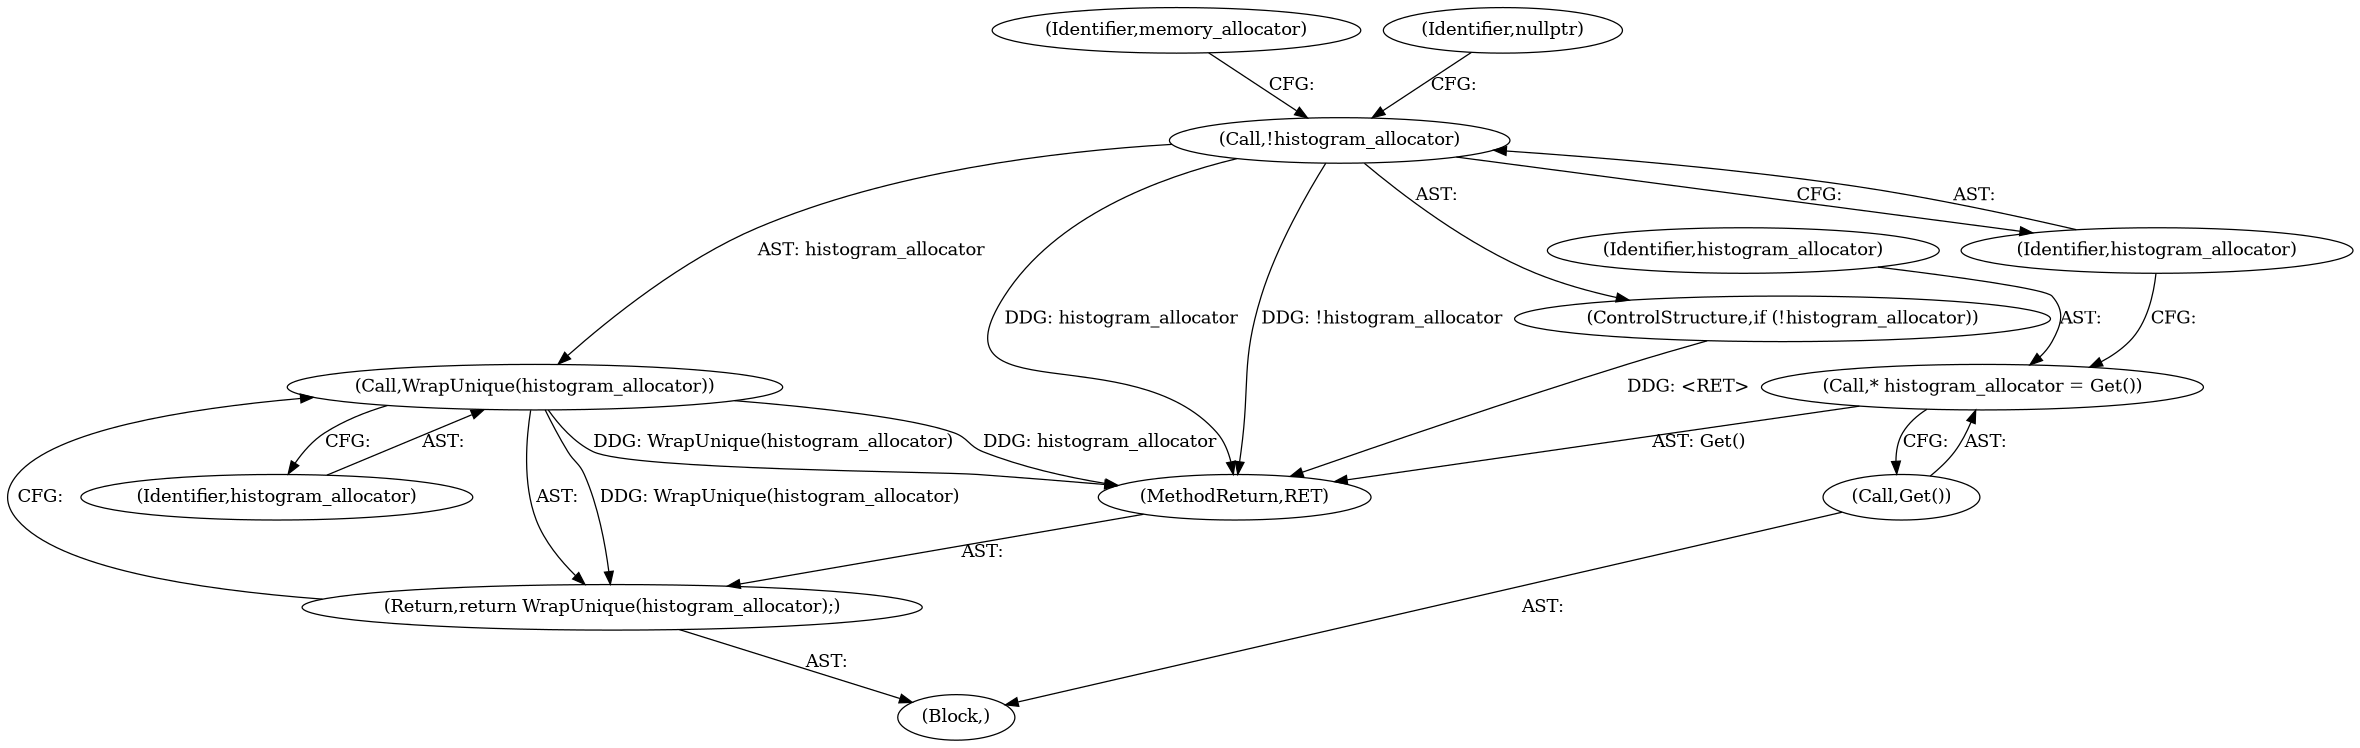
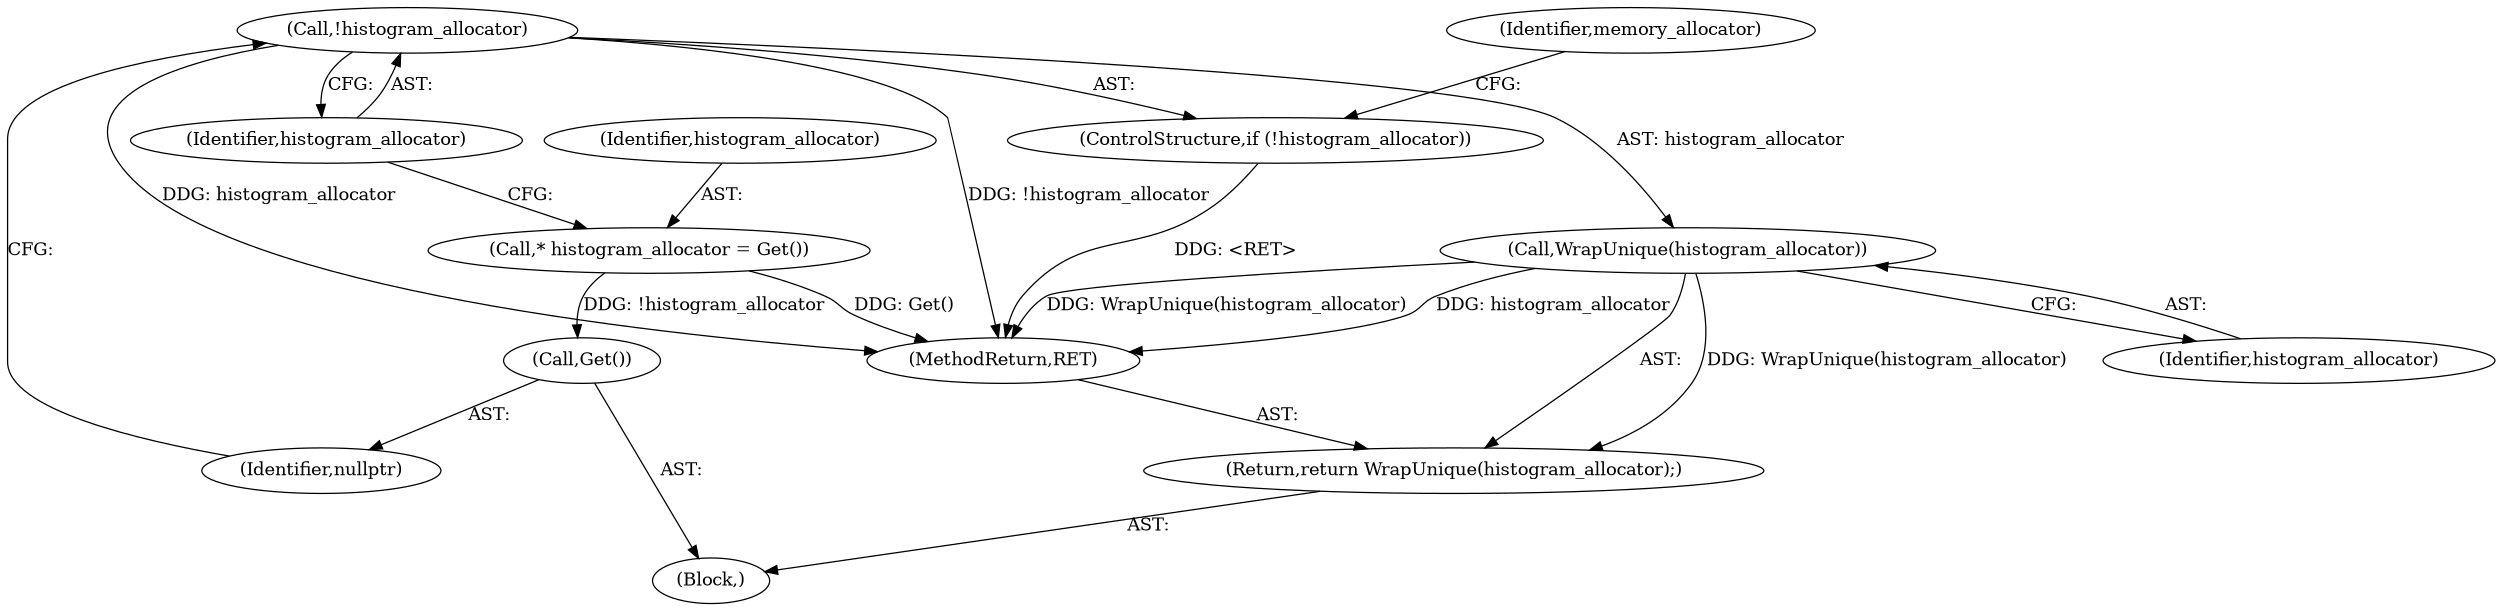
edge "(Identifier,memory_allocator)" -> "(Call,!histogram_allocator)": now "(Identifier,memory_allocator)" -> "(ControlStructure,if (!histogram_allocator))"
edge "(Call,* histogram_allocator = Get())" -> "(MethodReturn,RET)": label "AST: Get()" -> "DDG: Get()"
edge "(Call,* histogram_allocator = Get())" -> "(Call,Get())": label "CFG: " -> "DDG: !histogram_allocator"
edge "(Call,Get())" -> "(Call,* histogram_allocator = Get())": now "(Call,Get())" -> "(Identifier,nullptr)"
edge "(Return,return WrapUnique(histogram_allocator);)" -> "(Call,WrapUnique(histogram_allocator))": removed, label "CFG:"
